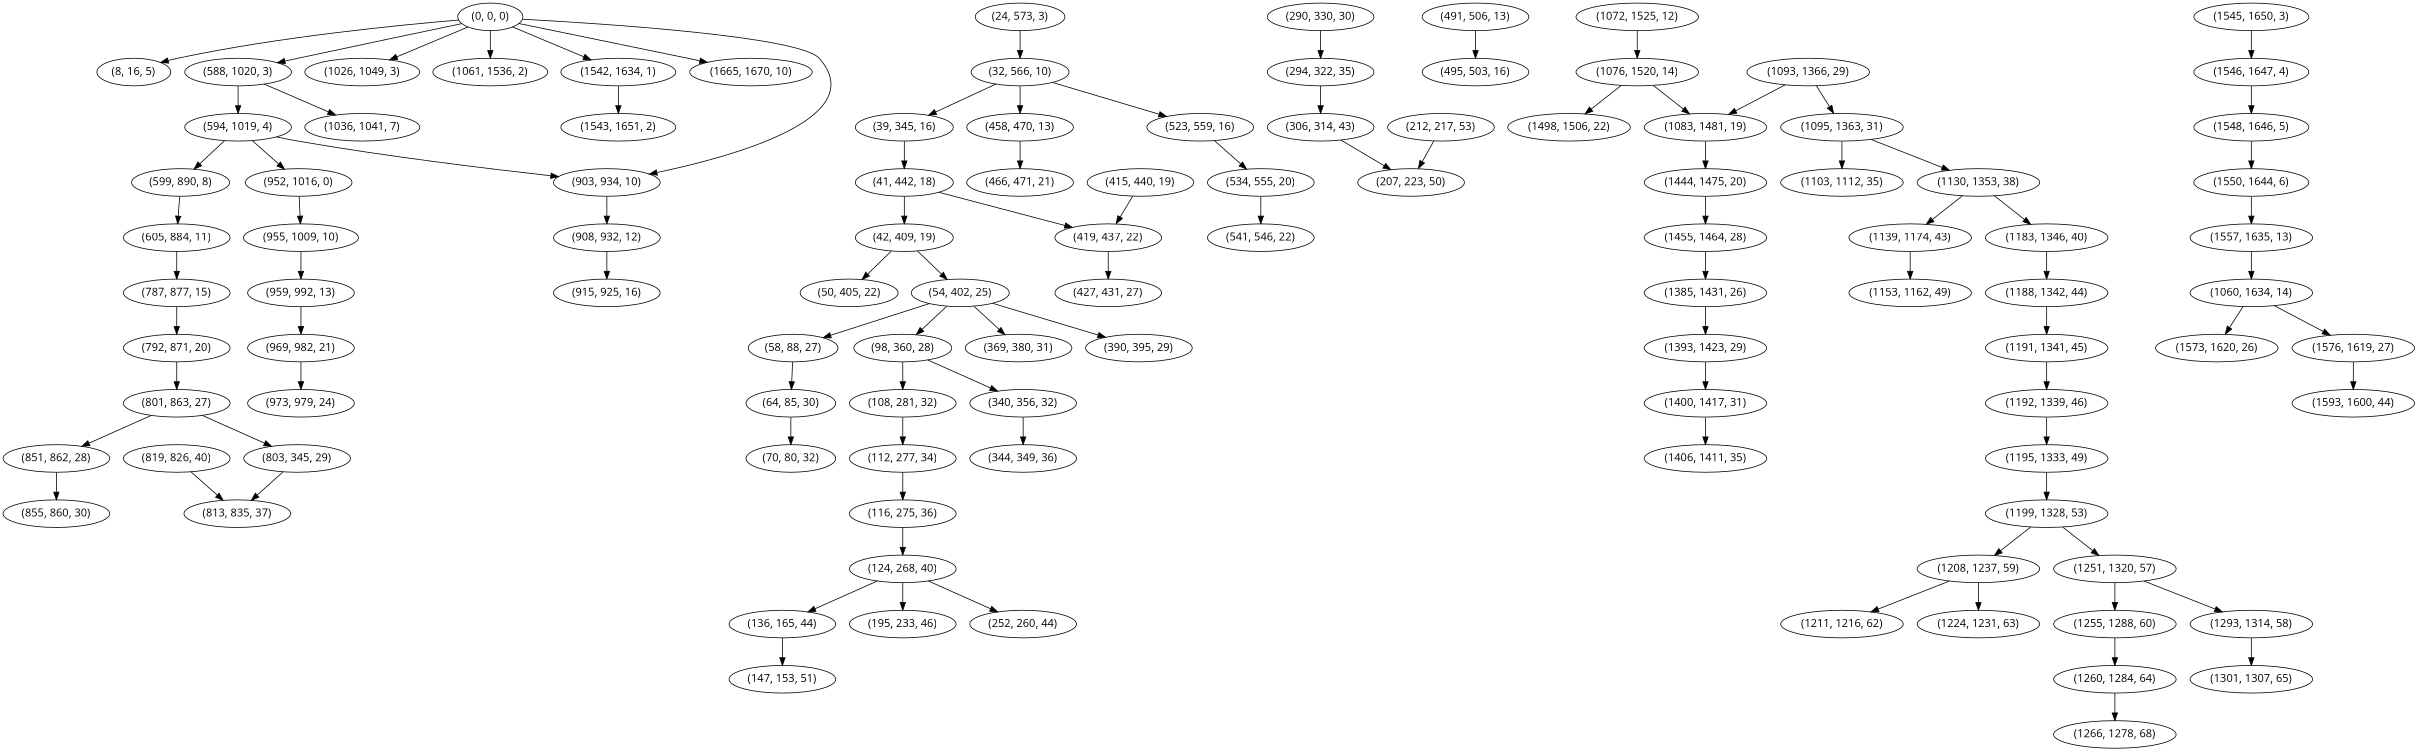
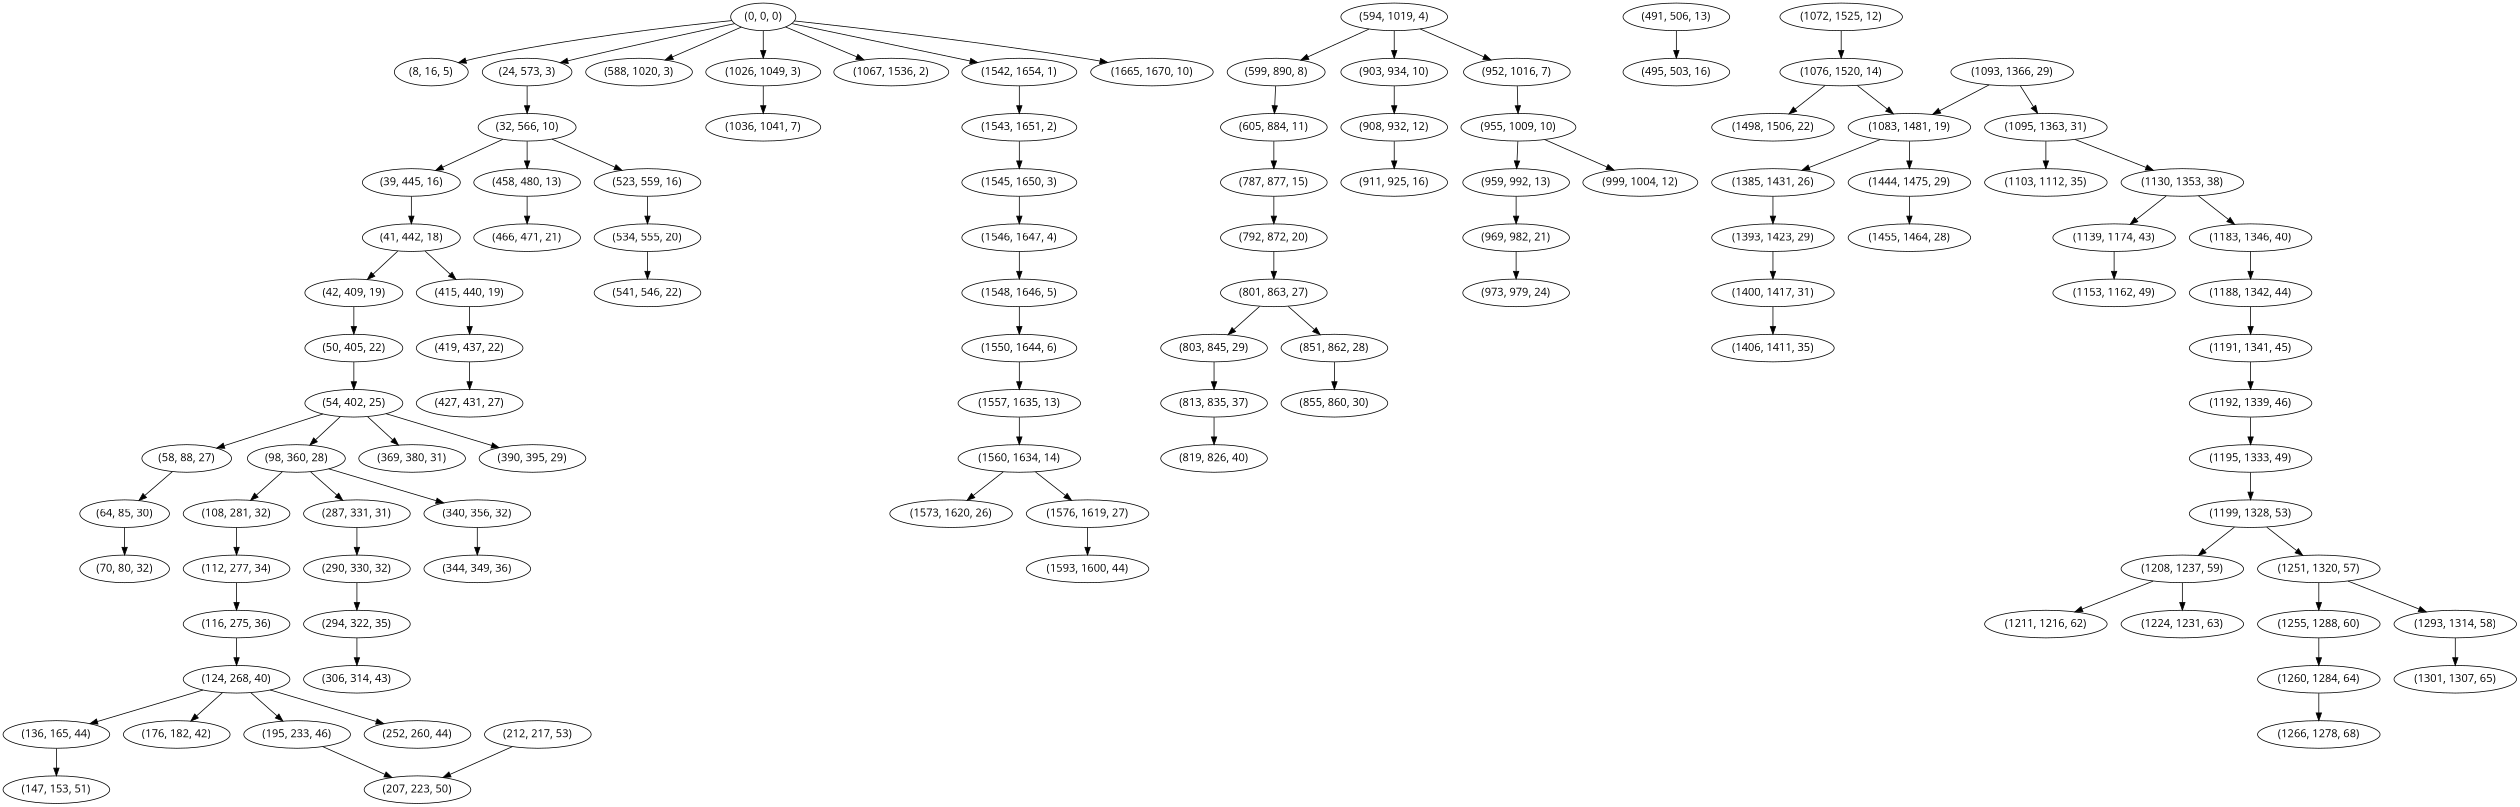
node "(290, 330, 30)": label "(290, 330, 30)" -> "(290, 330, 32)"
edge "(0, 0, 0)" -> "(903, 934, 10)": now "(0, 0, 0)" -> "(24, 573, 3)"
node "(1061, 1536, 2)": label "(1061, 1536, 2)" -> "(1067, 1536, 2)"
node "(1542, 1634, 1)": label "(1542, 1634, 1)" -> "(1542, 1654, 1)"
edge "(588, 1020, 3)" -> "(594, 1019, 4)": removed
edge "(588, 1020, 3)" -> "(1036, 1041, 7)": now "(1026, 1049, 3)" -> "(1036, 1041, 7)"
node "(39, 345, 16)": label "(39, 345, 16)" -> "(39, 445, 16)"
node "(458, 470, 13)": label "(458, 470, 13)" -> "(458, 480, 13)"
edge "(1543, 1651, 2)" -> "(1545, 1650, 3)": added
edge "(306, 314, 43)" -> "(207, 223, 50)": now "(195, 233, 46)" -> "(207, 223, 50)"
node "(952, 1016, 0)": label "(952, 1016, 0)" -> "(952, 1016, 7)"
node "(999, 1004, 12)": added
node "(1444, 1475, 20)": label "(1444, 1475, 20)" -> "(1444, 1475, 29)"
edge "(41, 442, 18)" -> "(419, 437, 22)": now "(41, 442, 18)" -> "(415, 440, 19)"
edge "(1455, 1464, 28)" -> "(1385, 1431, 26)": now "(1083, 1481, 19)" -> "(1385, 1431, 26)"
edge "(42, 409, 19)" -> "(54, 402, 25)": now "(50, 405, 22)" -> "(54, 402, 25)"
node "(915, 925, 16)": label "(915, 925, 16)" -> "(911, 925, 16)"
node "(1060, 1634, 14)": label "(1060, 1634, 14)" -> "(1560, 1634, 14)"
node "(792, 871, 20)": label "(792, 871, 20)" -> "(792, 872, 20)"
node "(803, 345, 29)": label "(803, 345, 29)" -> "(803, 845, 29)"
edge "(819, 826, 40)" -> "(813, 835, 37)": reversed
node "(287, 331, 31)": added
node "(176, 182, 42)": added
